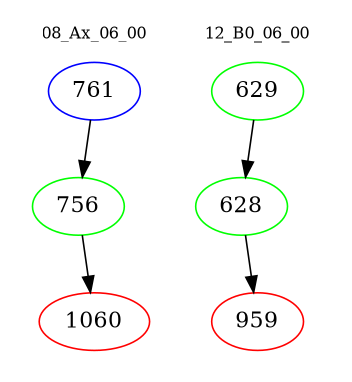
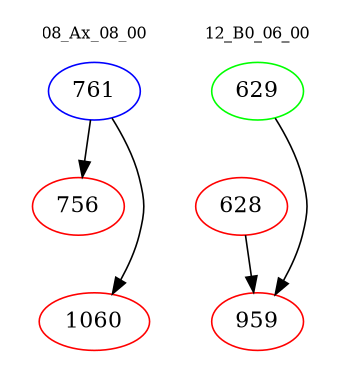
cluster "08_Ax_06_00": label "08_Ax_06_00" -> "08_Ax_08_00"
edge "629" -> "628": now "629" -> "959"
node "756": color green -> red
node "628": color green -> red
edge "756" -> "1060": now "761" -> "1060"
